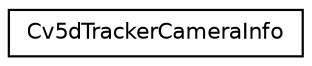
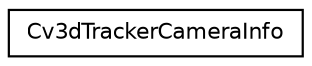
node "Cv5dTrackerCameraInfo": label "Cv5dTrackerCameraInfo" -> "Cv3dTrackerCameraInfo"
